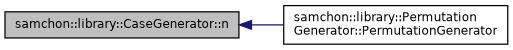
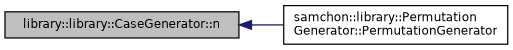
node "samchon::library::CaseGenerator::n": label "samchon::library::CaseGenerator::n" -> "library::library::CaseGenerator::n"
